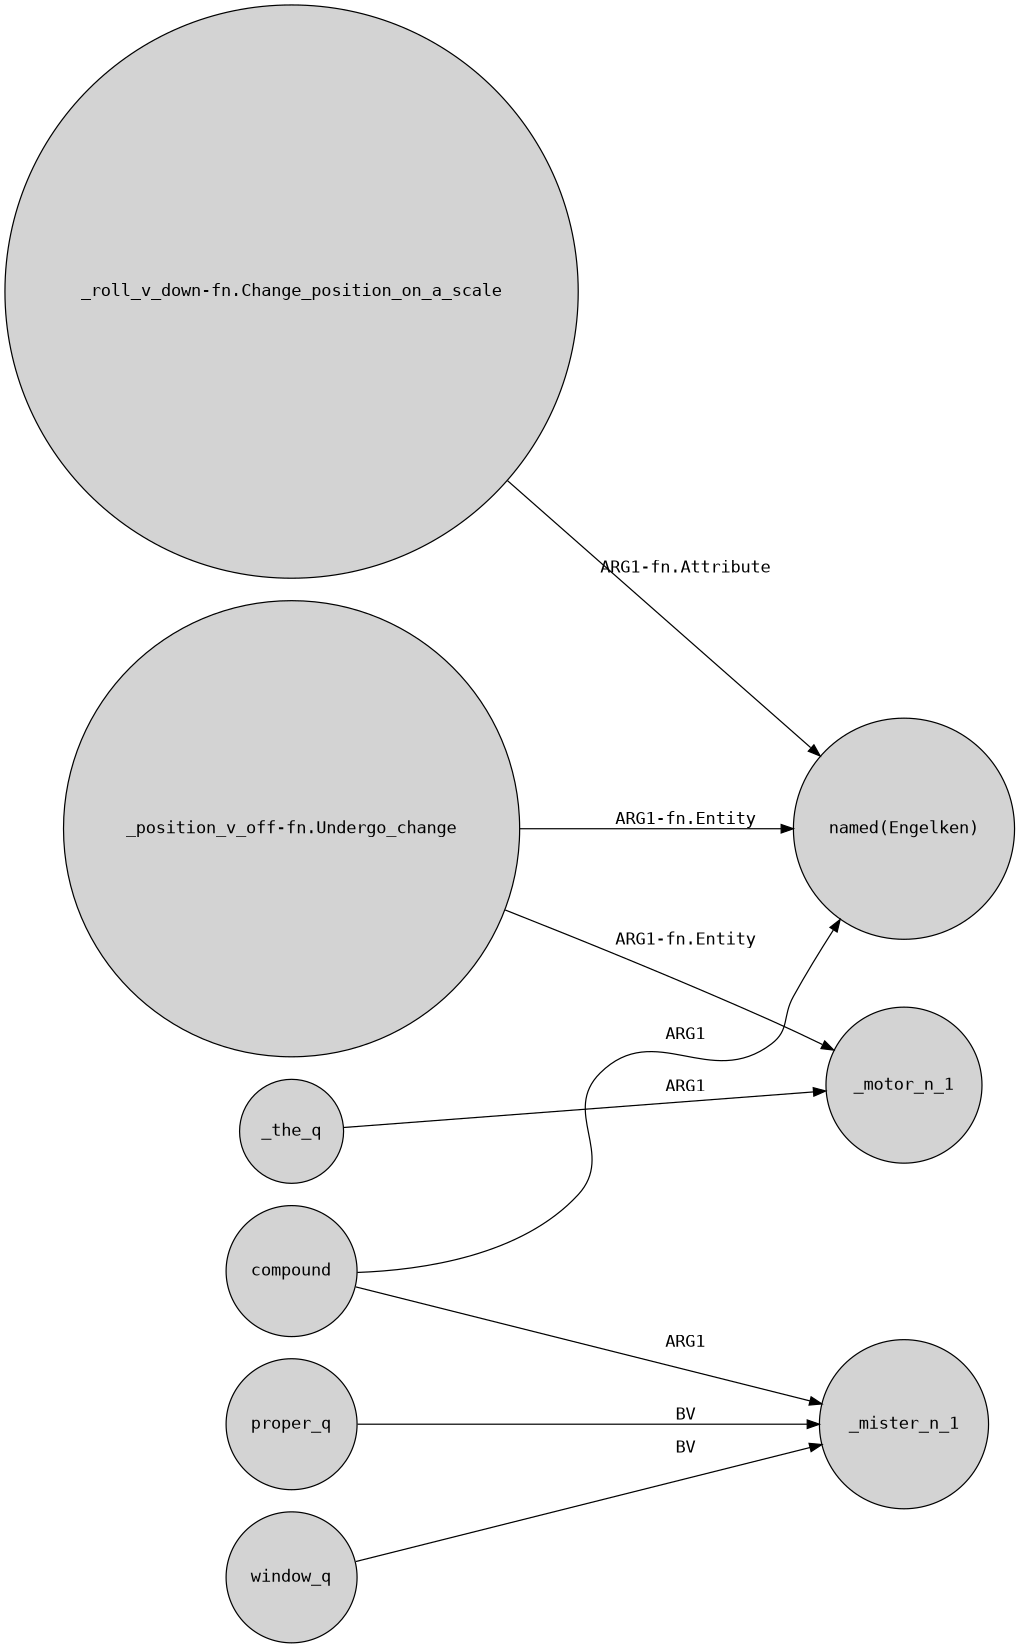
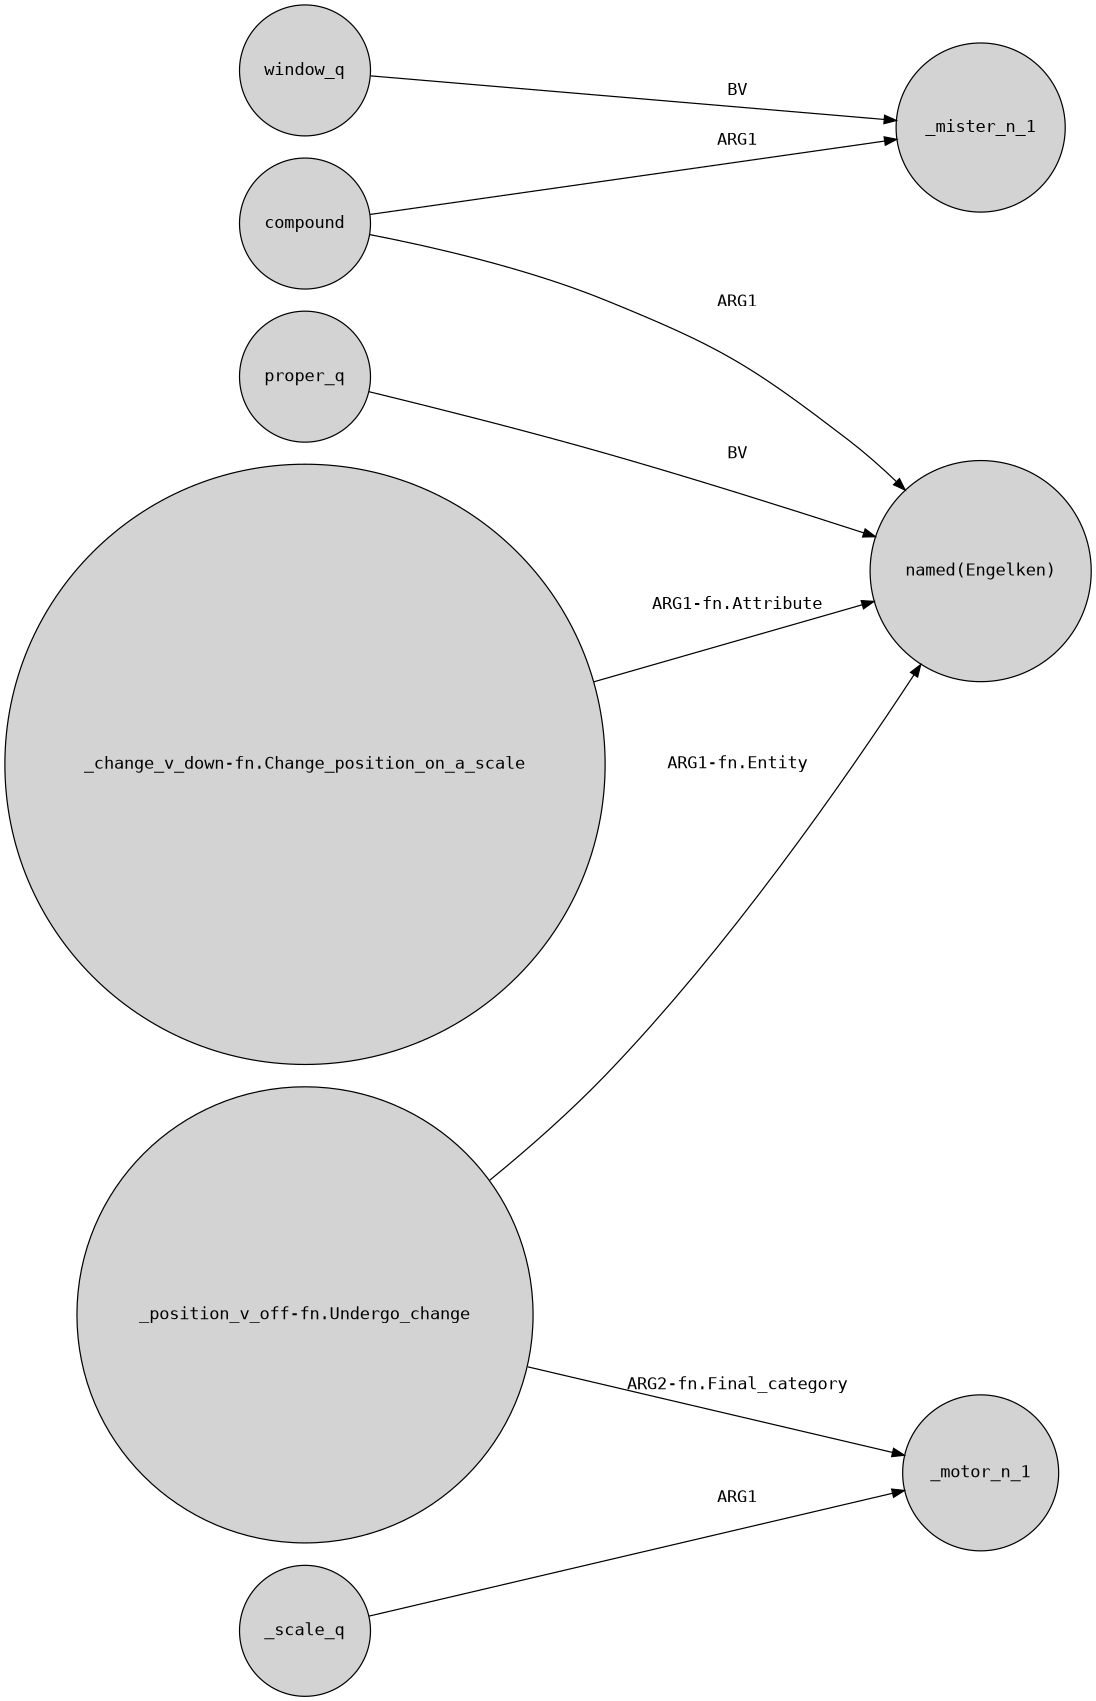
node "_roll_v_down-fn.Change_position_on_a_scale": label "_roll_v_down-fn.Change_position_on_a_scale" -> "_change_v_down-fn.Change_position_on_a_scale"
edge "_position_v_off-fn.Undergo_change" -> "_motor_n_1": label "ARG1-fn.Entity" -> "ARG2-fn.Final_category"
node "_the_q": label "_the_q" -> "_scale_q"
edge "proper_q" -> "_mister_n_1": now "proper_q" -> "named(Engelken)"
